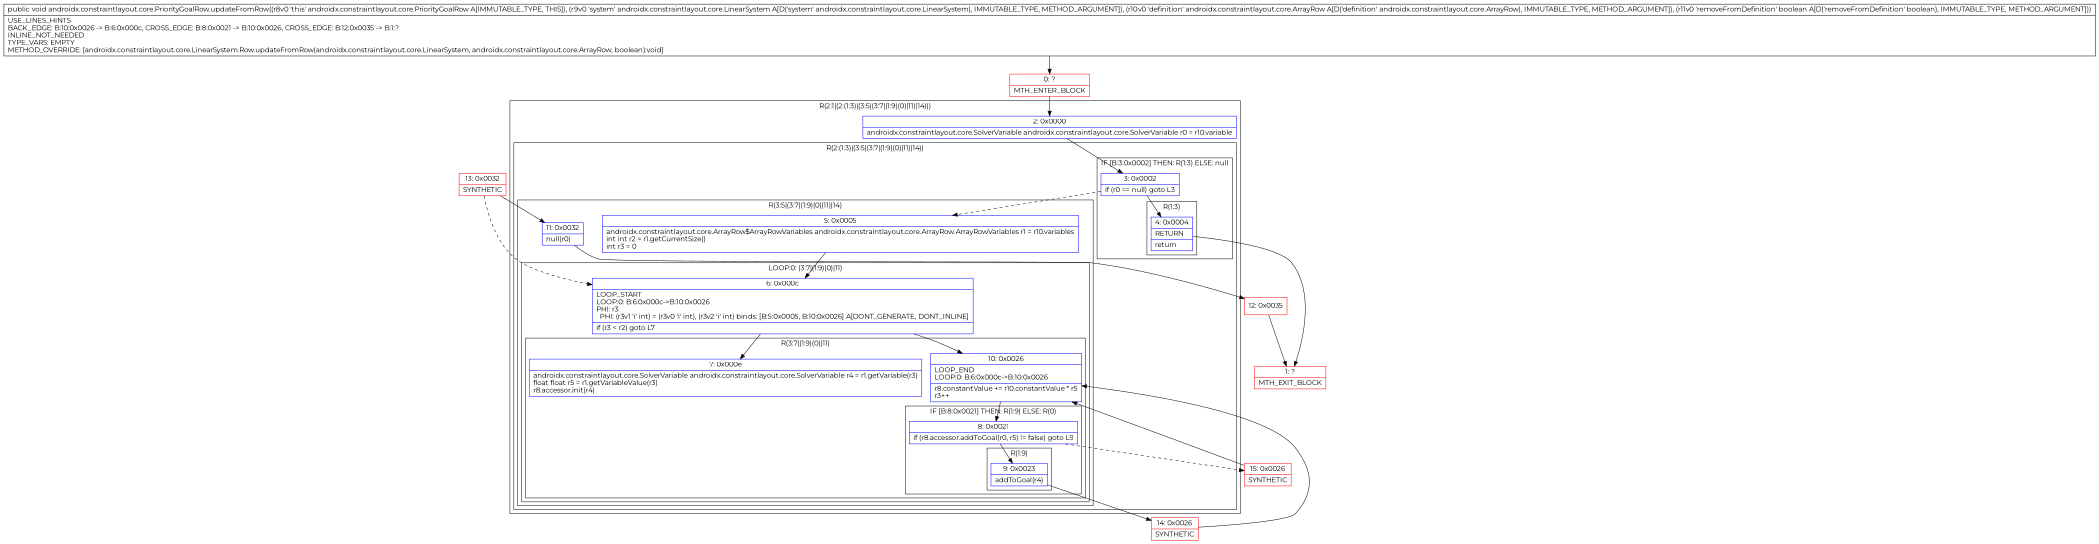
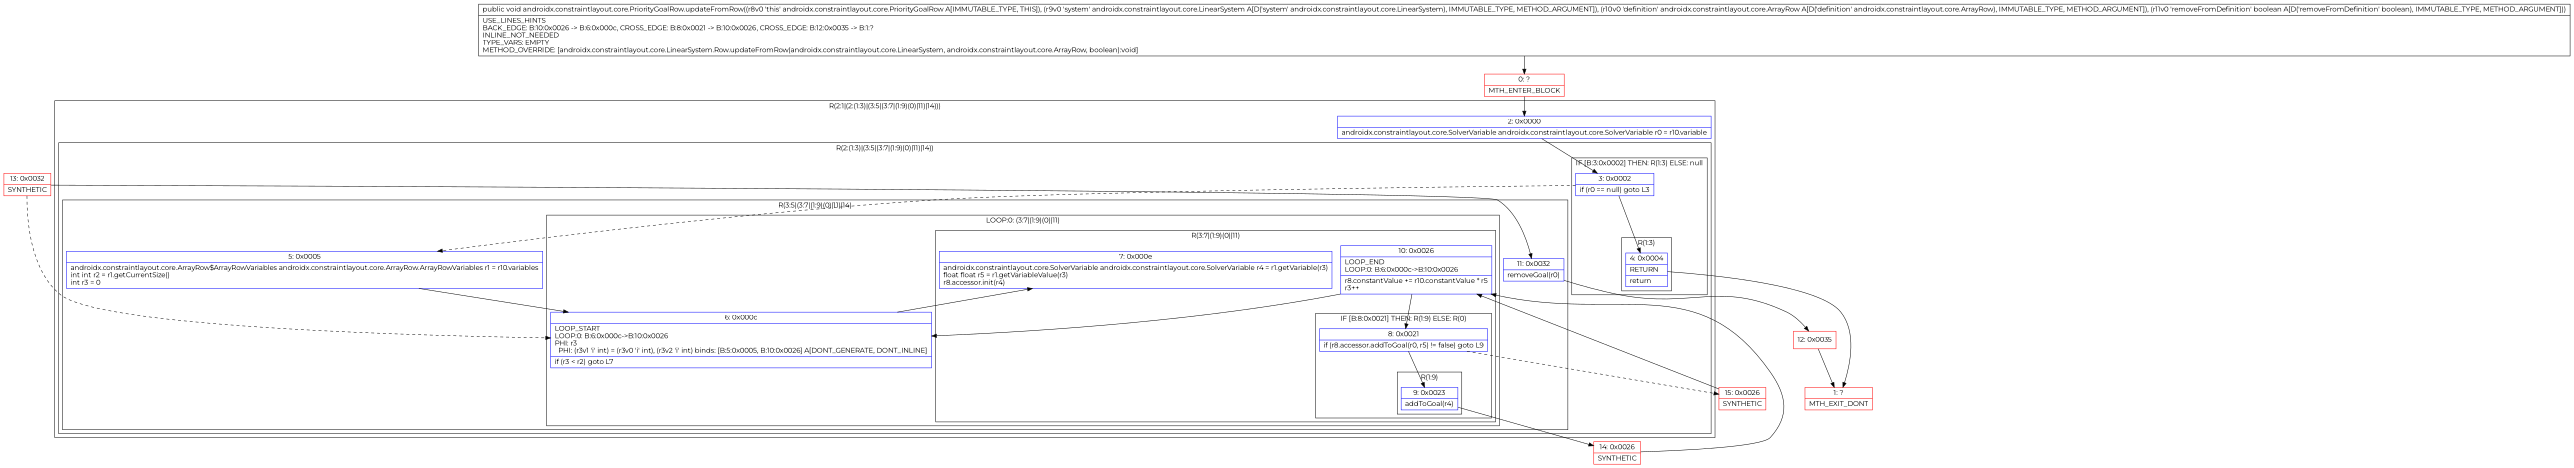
node "11: 0x0032": text "null(r0)" -> "removeGoal(r0)"
edge "6: 0x000c" -> "10: 0x0026": reversed
node "1: ?": text "MTH_EXIT_BLOCK" -> "MTH_EXIT_DONT"
